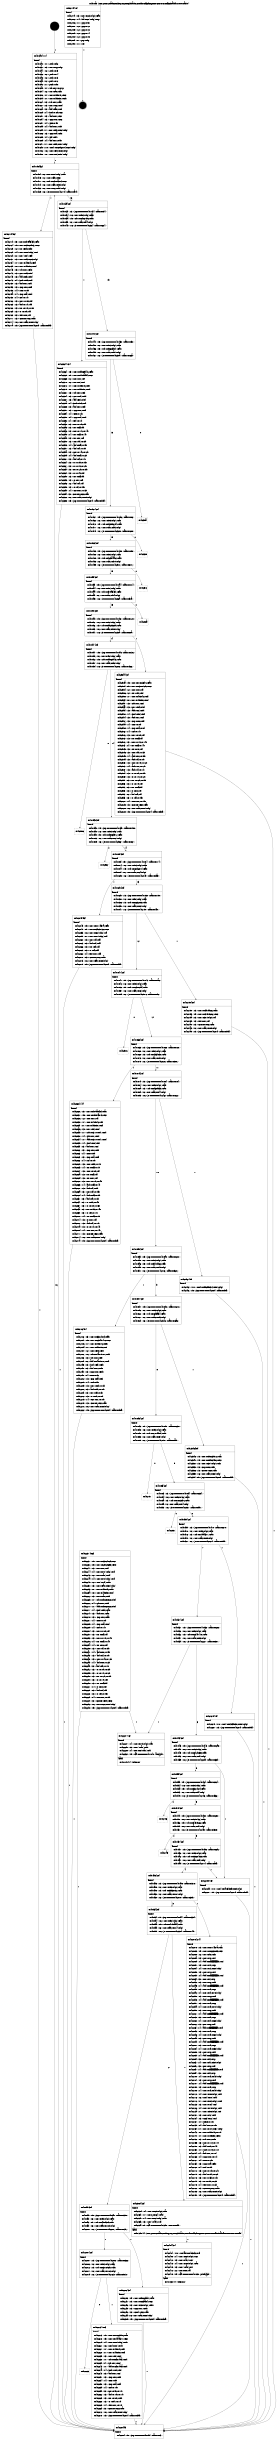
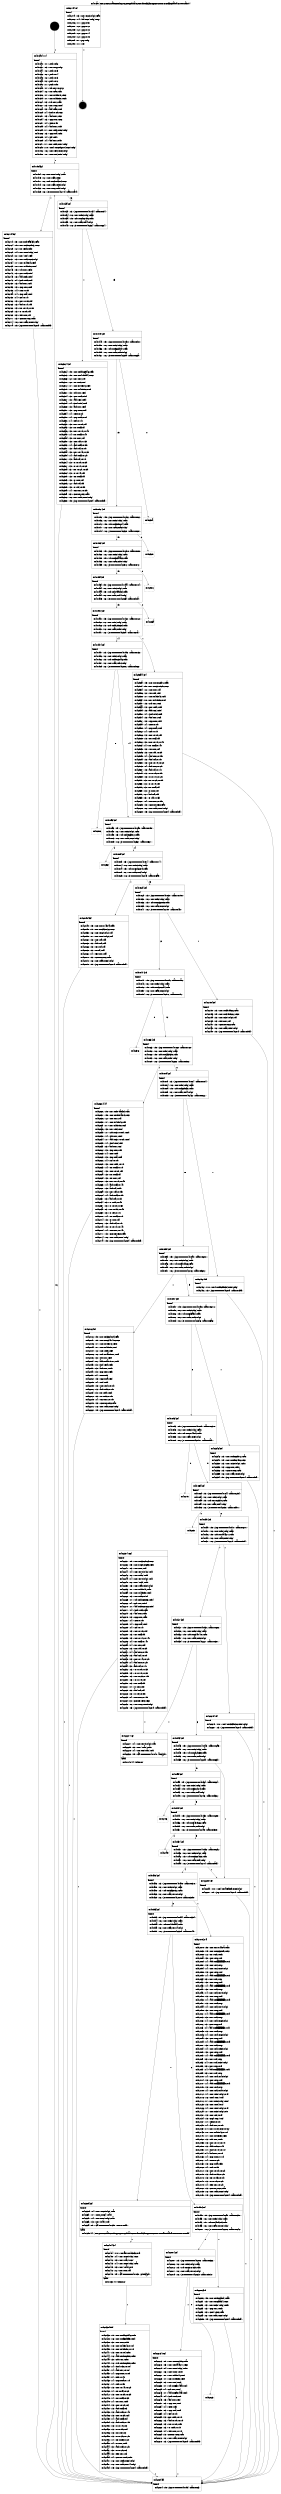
node "0x402423 [159]": added
